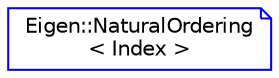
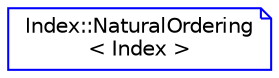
node "Eigen::NaturalOrdering < Index >": label "Eigen::NaturalOrdering < Index >" -> "Index::NaturalOrdering < Index >"
